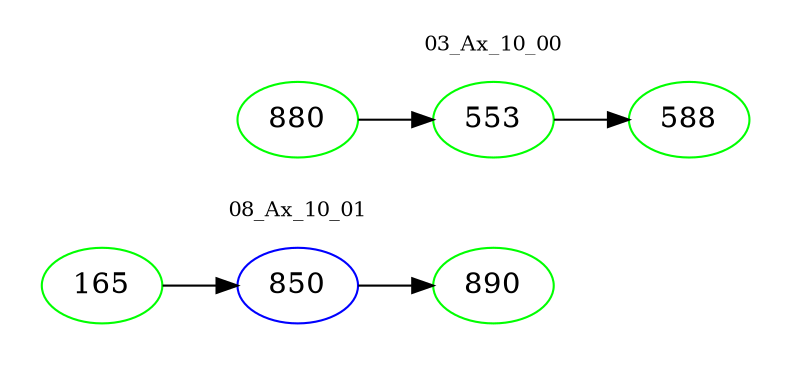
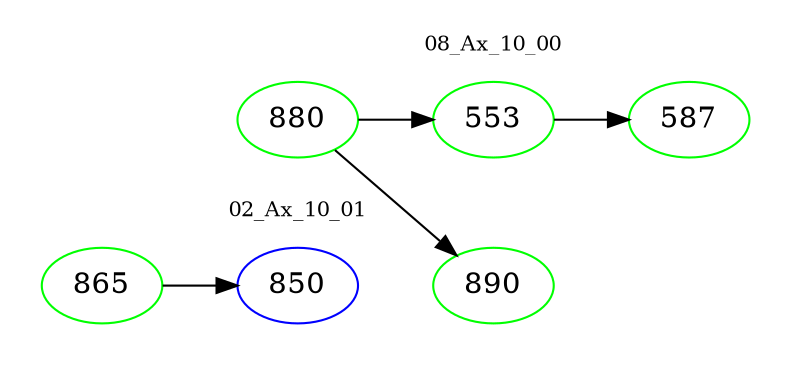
cluster "03_Ax_10_00": label "03_Ax_10_00" -> "08_Ax_10_00"
node "588": label "588" -> "587"
cluster "08_Ax_10_01": label "08_Ax_10_01" -> "02_Ax_10_01"
node "165": label "165" -> "865"
edge "850" -> "890": now "880" -> "890"
